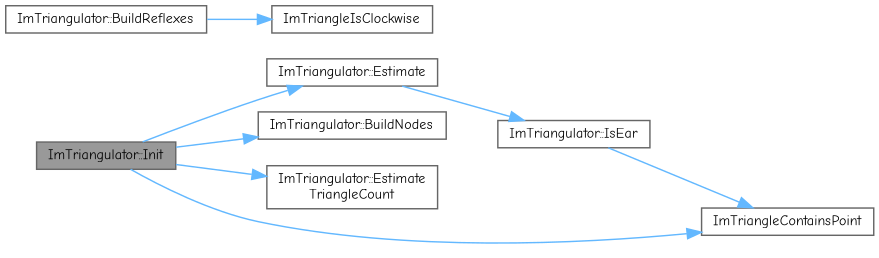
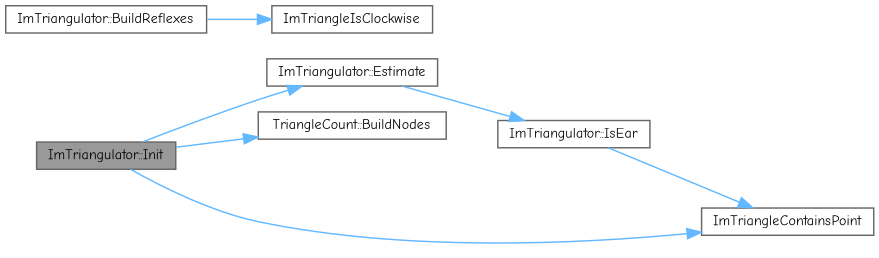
node "ImTriangulator::BuildNodes": label "ImTriangulator::BuildNodes" -> "TriangleCount::BuildNodes"
node "ImTriangulator::Estimate TriangleCount": removed
